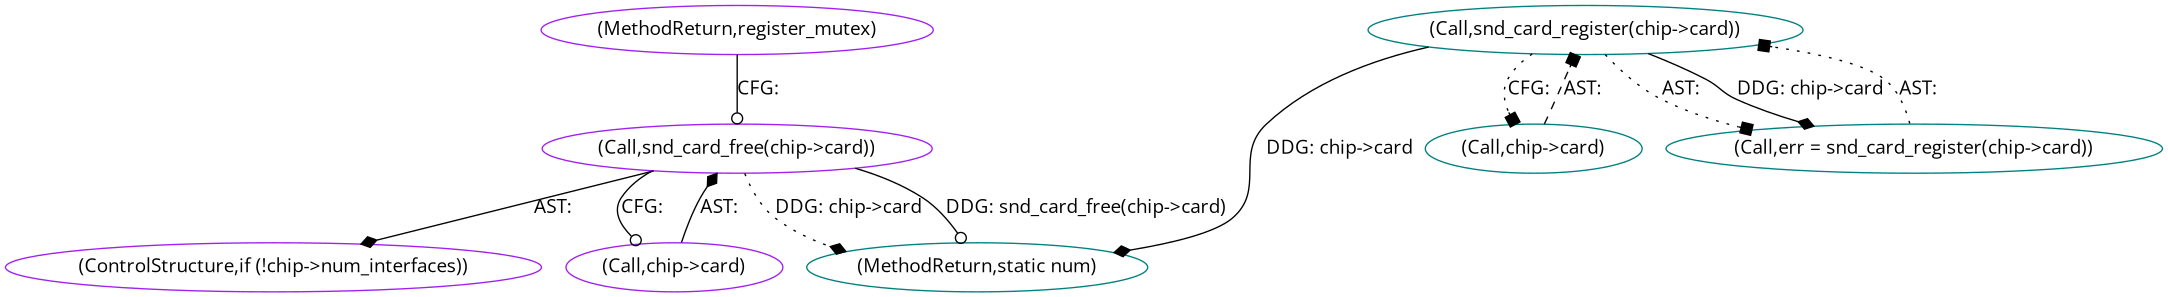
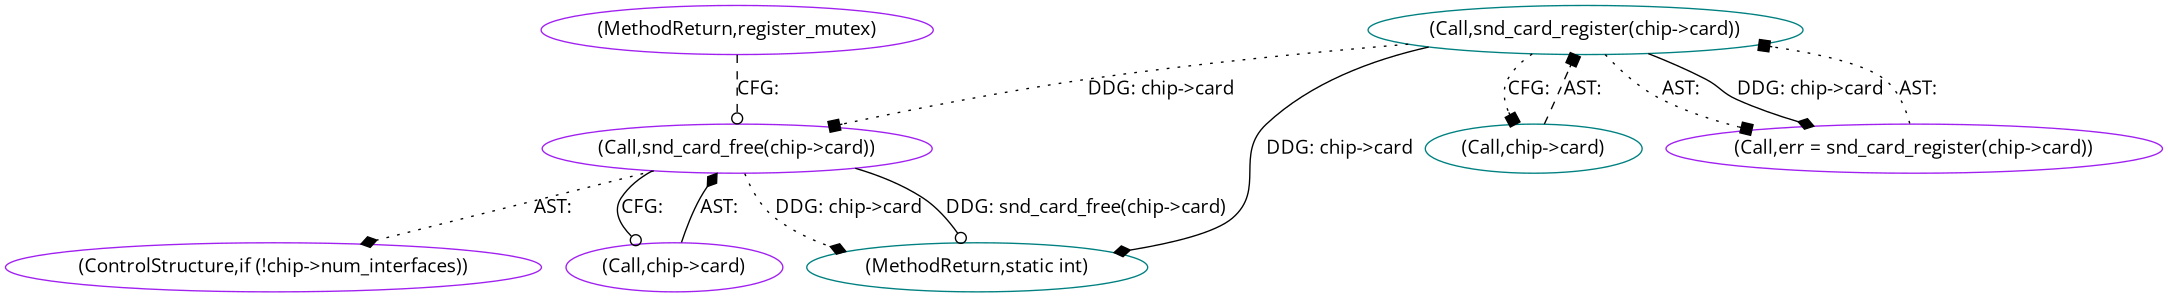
edge "(Call,snd_card_register(chip->card))" -> "(Call,snd_card_free(chip->card))": added, label "DDG: chip->card"
edge "(MethodReturn,register_mutex)" -> "(Call,snd_card_free(chip->card))": style solid -> dashed
node "(Call,err = snd_card_register(chip->card))": color teal -> purple
edge "(Call,snd_card_free(chip->card))" -> "(ControlStructure,if (!chip->num_interfaces))": style solid -> dotted
node "(MethodReturn,static num)": label "(MethodReturn,static num)" -> "(MethodReturn,static int)"
